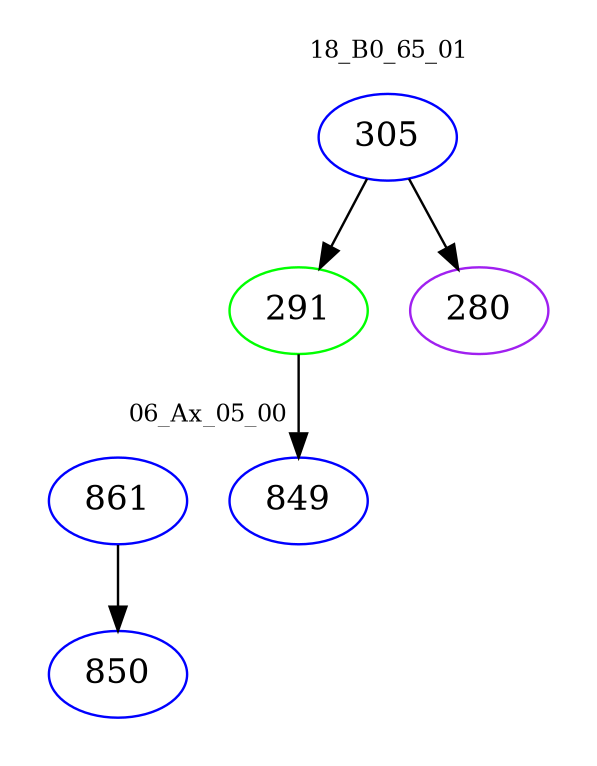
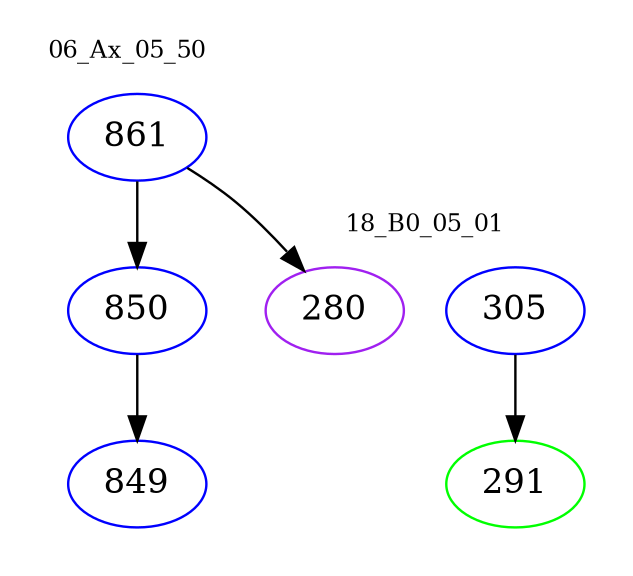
cluster "18_B0_65_01": label "18_B0_65_01" -> "18_B0_05_01"
edge "305" -> "280": now "861" -> "280"
edge "291" -> "849": now "850" -> "849"
cluster "06_Ax_05_00": label "06_Ax_05_00" -> "06_Ax_05_50"
